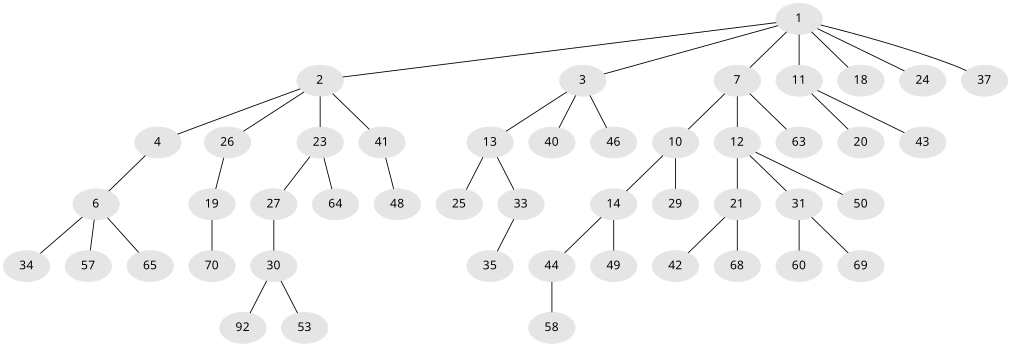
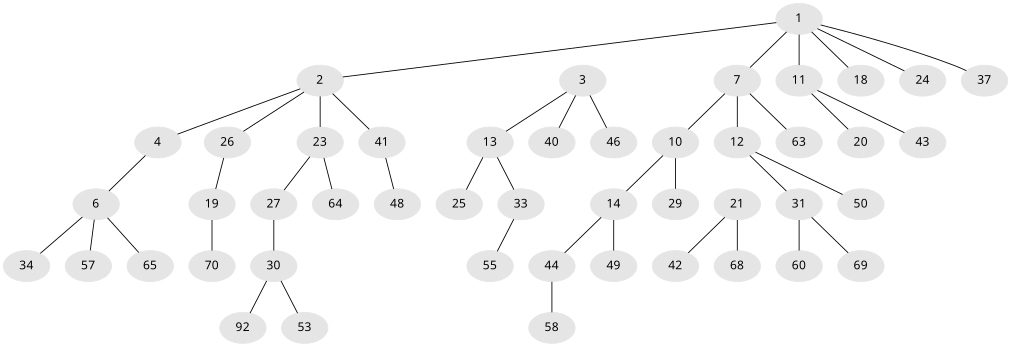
edge "1" -- "3": removed
edge "12" -- "21": removed
node "35": label "35" -> "55"
